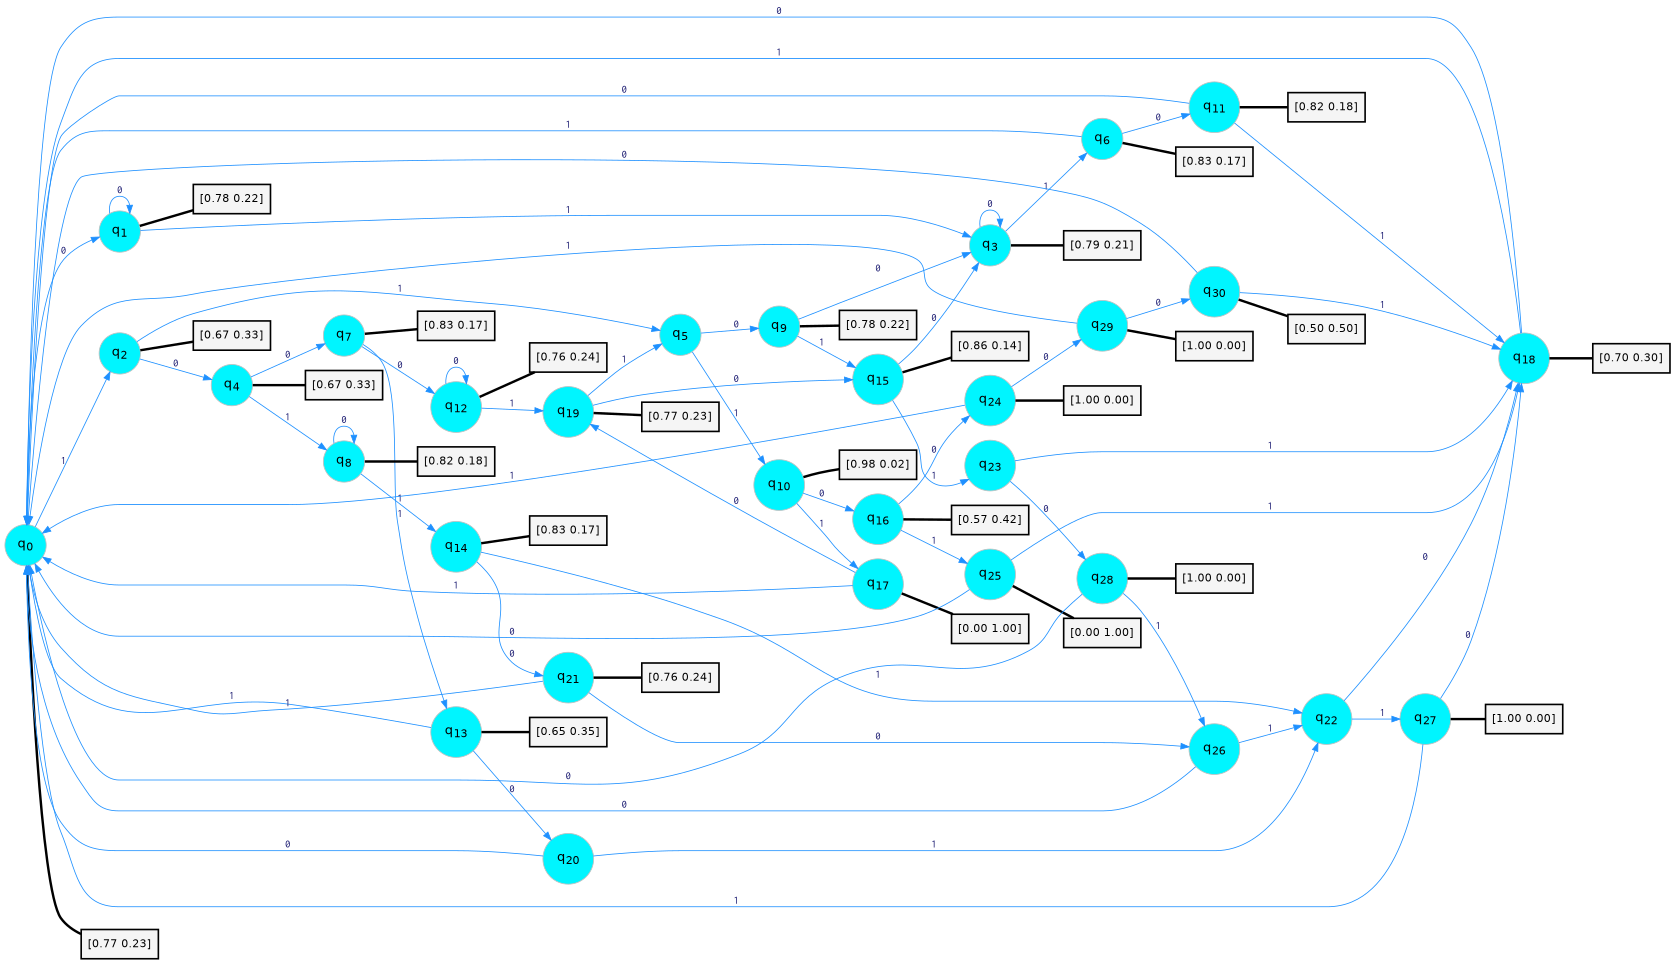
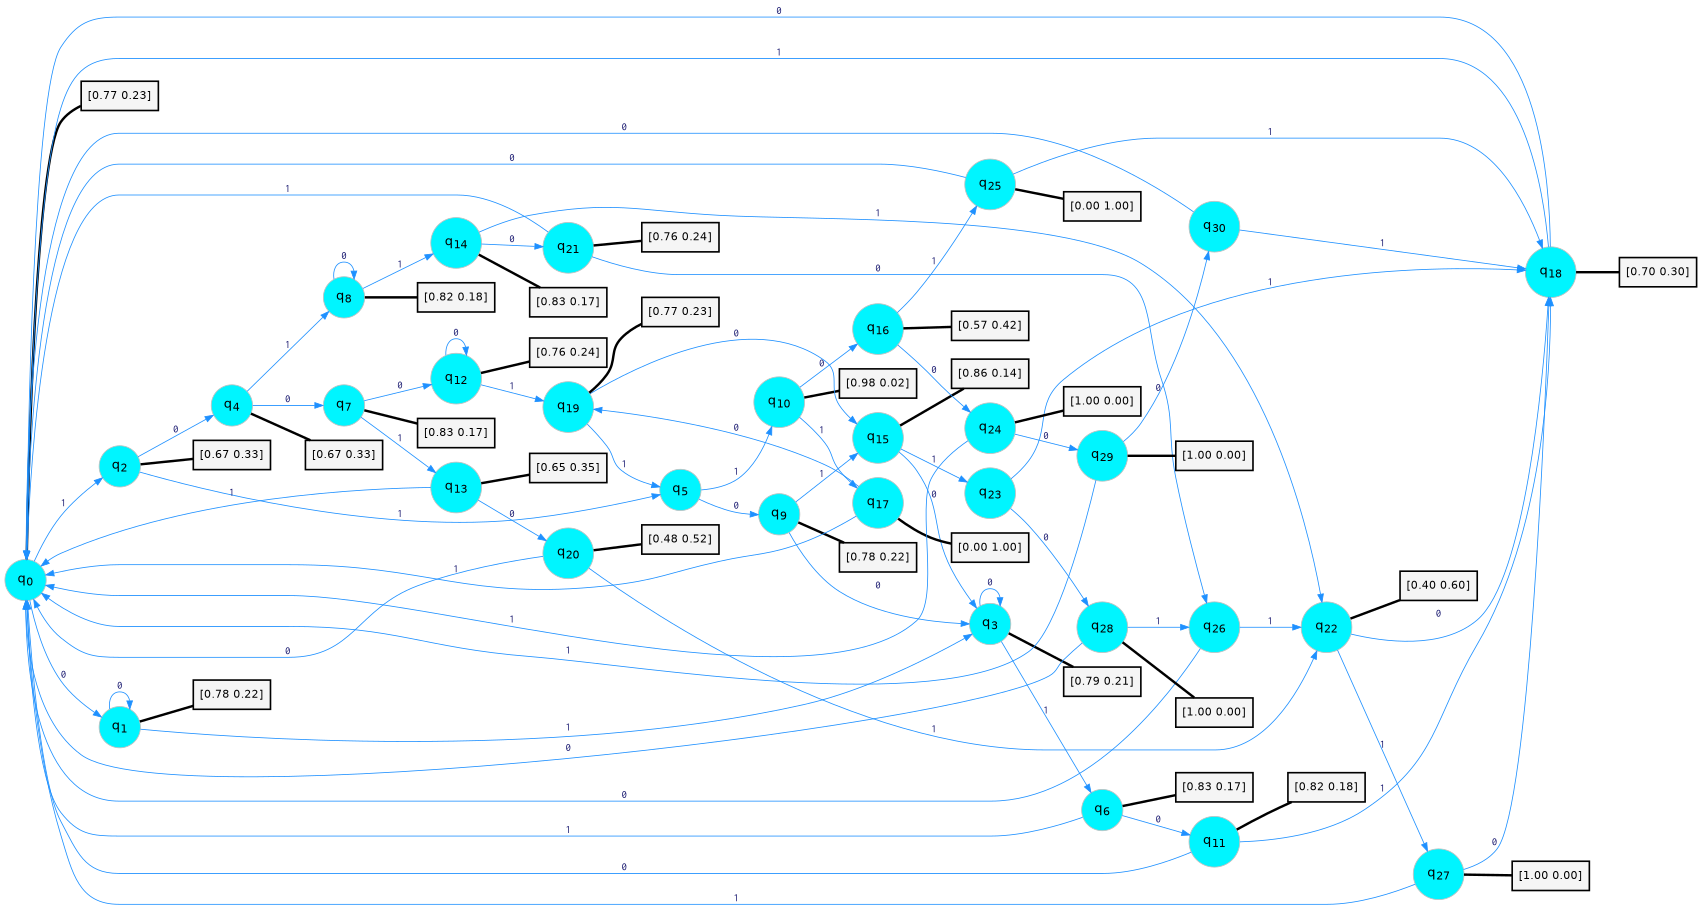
node "[0.50 0.50]": removed
node "[0.48 0.52]": added
node "[0.40 0.60]": added
